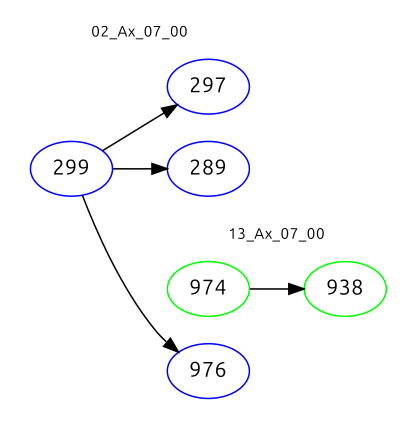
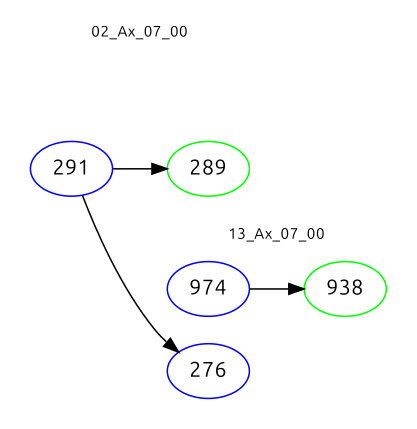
node "297": removed
node "299": label "299" -> "291"
node "289": color blue -> green
node "974": color green -> blue
node "976": label "976" -> "276"
